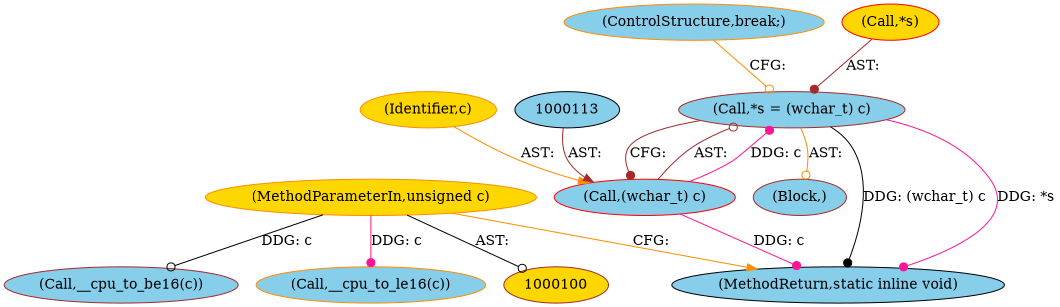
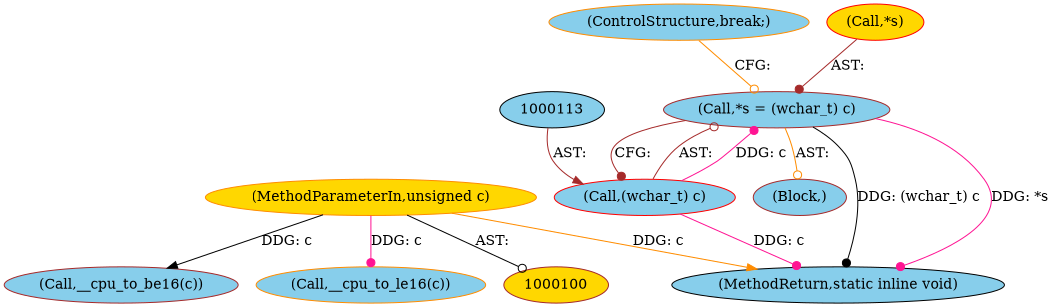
node "(Identifier,c)": removed
edge "(MethodParameterIn,unsigned c)" -> "(Call,__cpu_to_be16(c))": arrowhead odot -> normal
edge "(MethodParameterIn,unsigned c)" -> "(MethodReturn,static inline void)": label "CFG: " -> "DDG: c"
